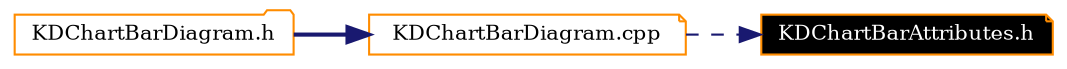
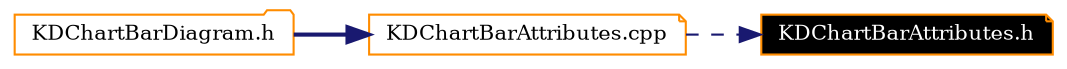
node "KDChartBarDiagram.cpp": label "KDChartBarDiagram.cpp" -> "KDChartBarAttributes.cpp"
